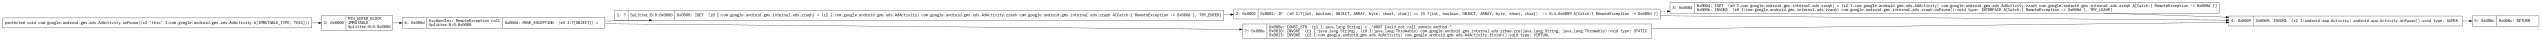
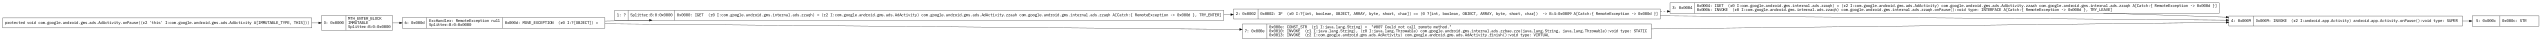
node "5: 0x000c": text "0x000c: RETURN" -> "0x000c: STR"
